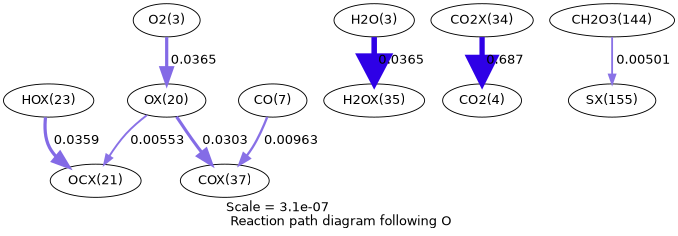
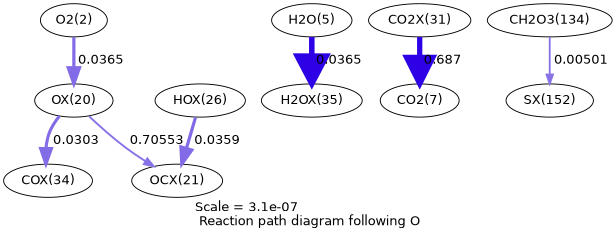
node "O2(3)": label "O2(3)" -> "O2(2)"
node "H2O(3)": label "H2O(3)" -> "H2O(5)"
node "CO2X(34)": label "CO2X(34)" -> "CO2X(31)"
node "CH2O3(144)": label "CH2O3(144)" -> "CH2O3(134)"
node "HOX(23)": label "HOX(23)" -> "HOX(26)"
node "CO(7)": removed
node "CO2(4)": label "CO2(4)" -> "CO2(7)"
node "SX(155)": label "SX(155)" -> "SX(152)"
edge "OX(20)" -> "OCX(21)": label " 0.00553" -> " 0.70553"
node "COX(37)": label "COX(37)" -> "COX(34)"
